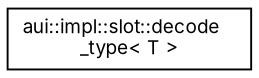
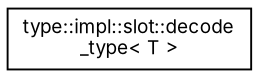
node "aui::impl::slot::decode _type< T >": label "aui::impl::slot::decode _type< T >" -> "type::impl::slot::decode _type< T >"
